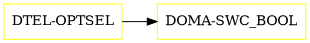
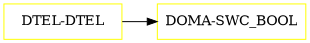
node "DTEL-OPTSEL": label "DTEL-OPTSEL" -> "DTEL-DTEL"
